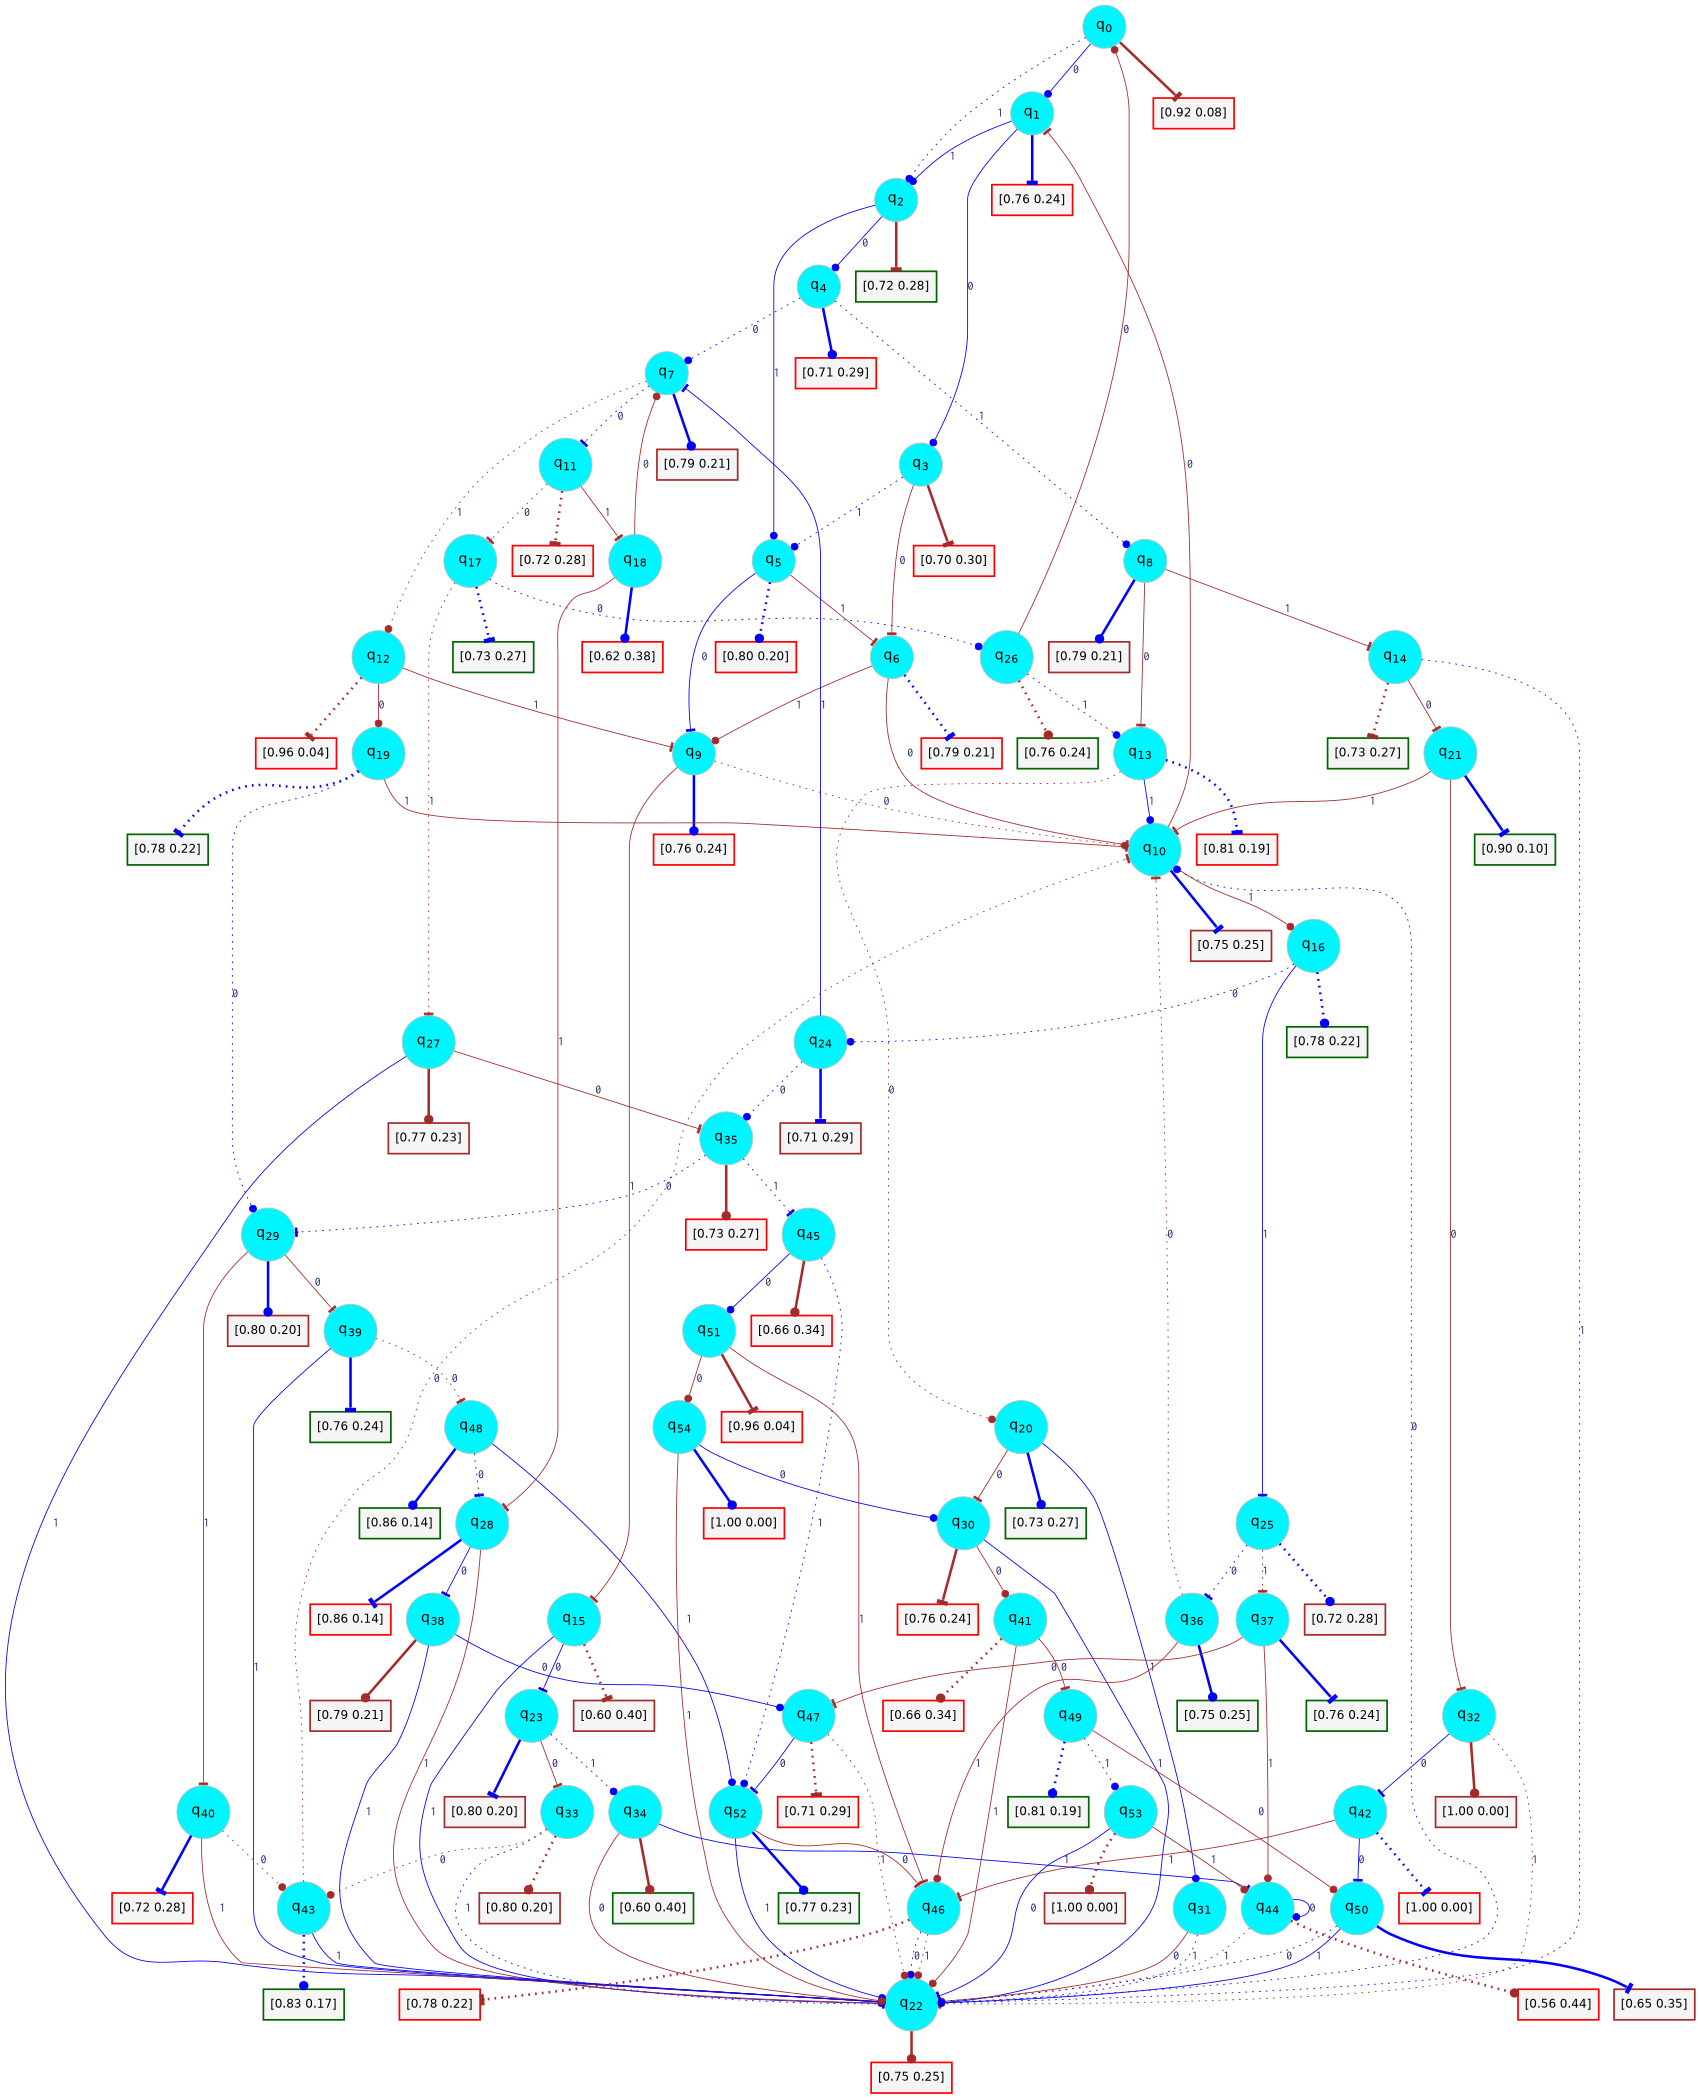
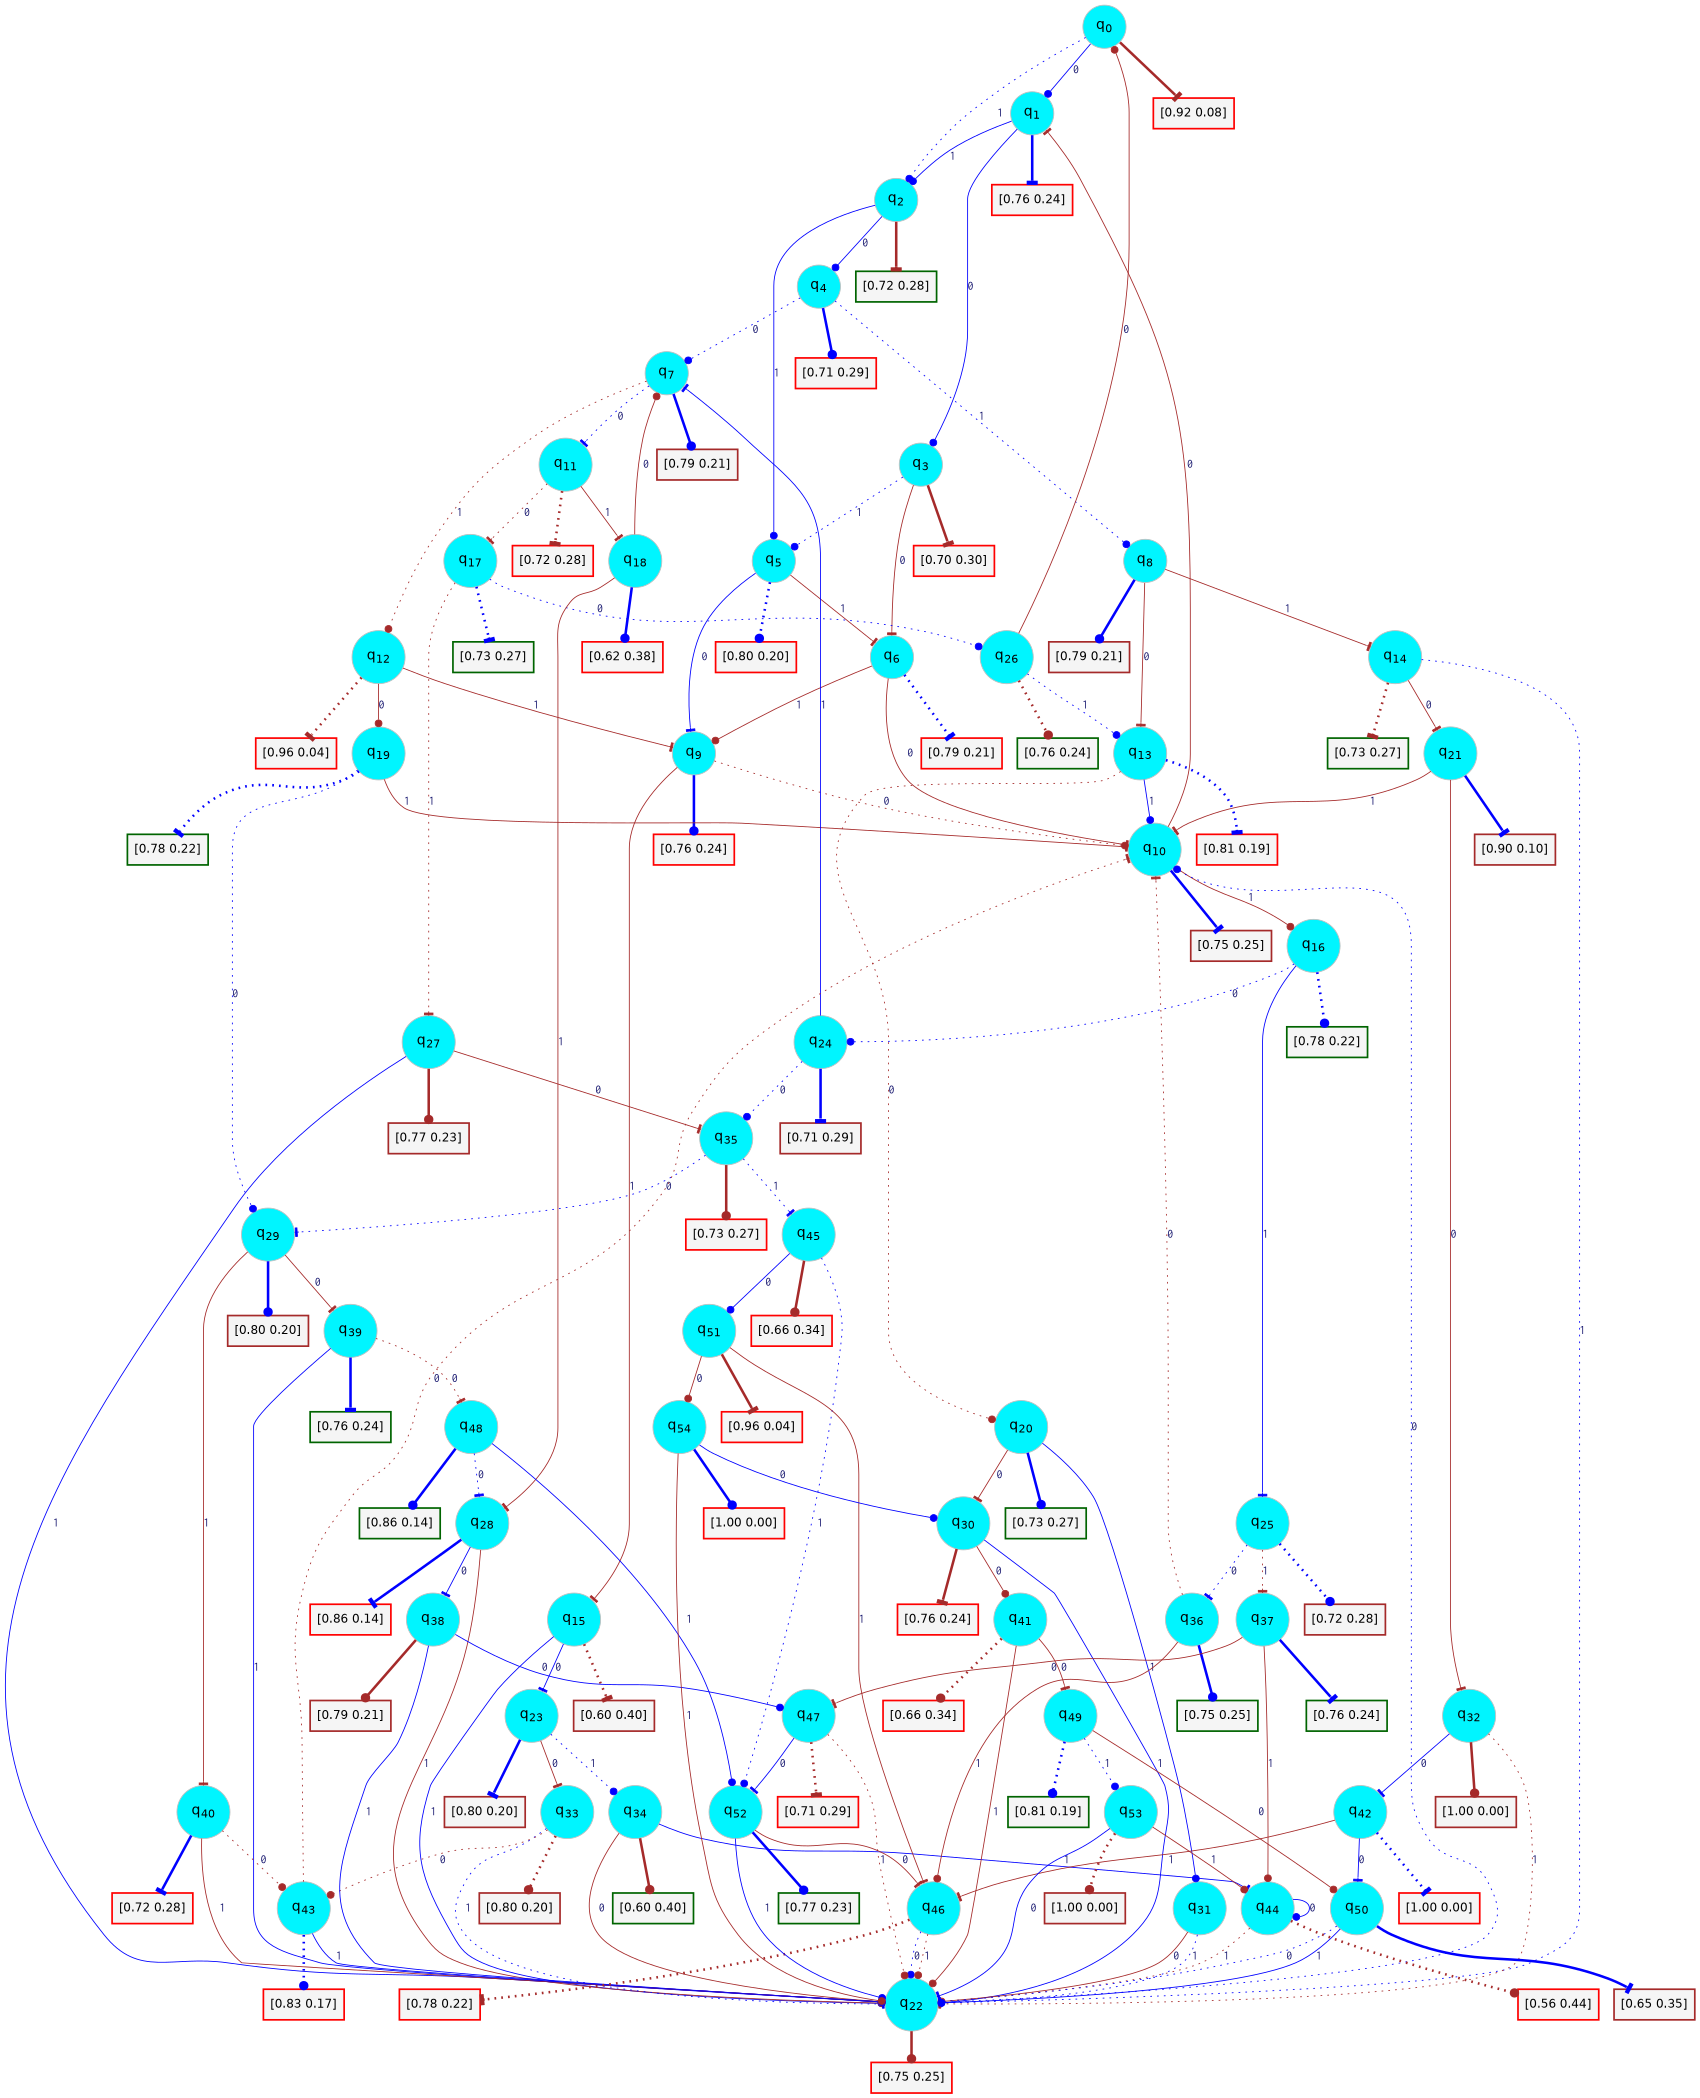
node "[0.90 0.10]": color darkgreen -> brown
node "[0.83 0.17]": color darkgreen -> red
